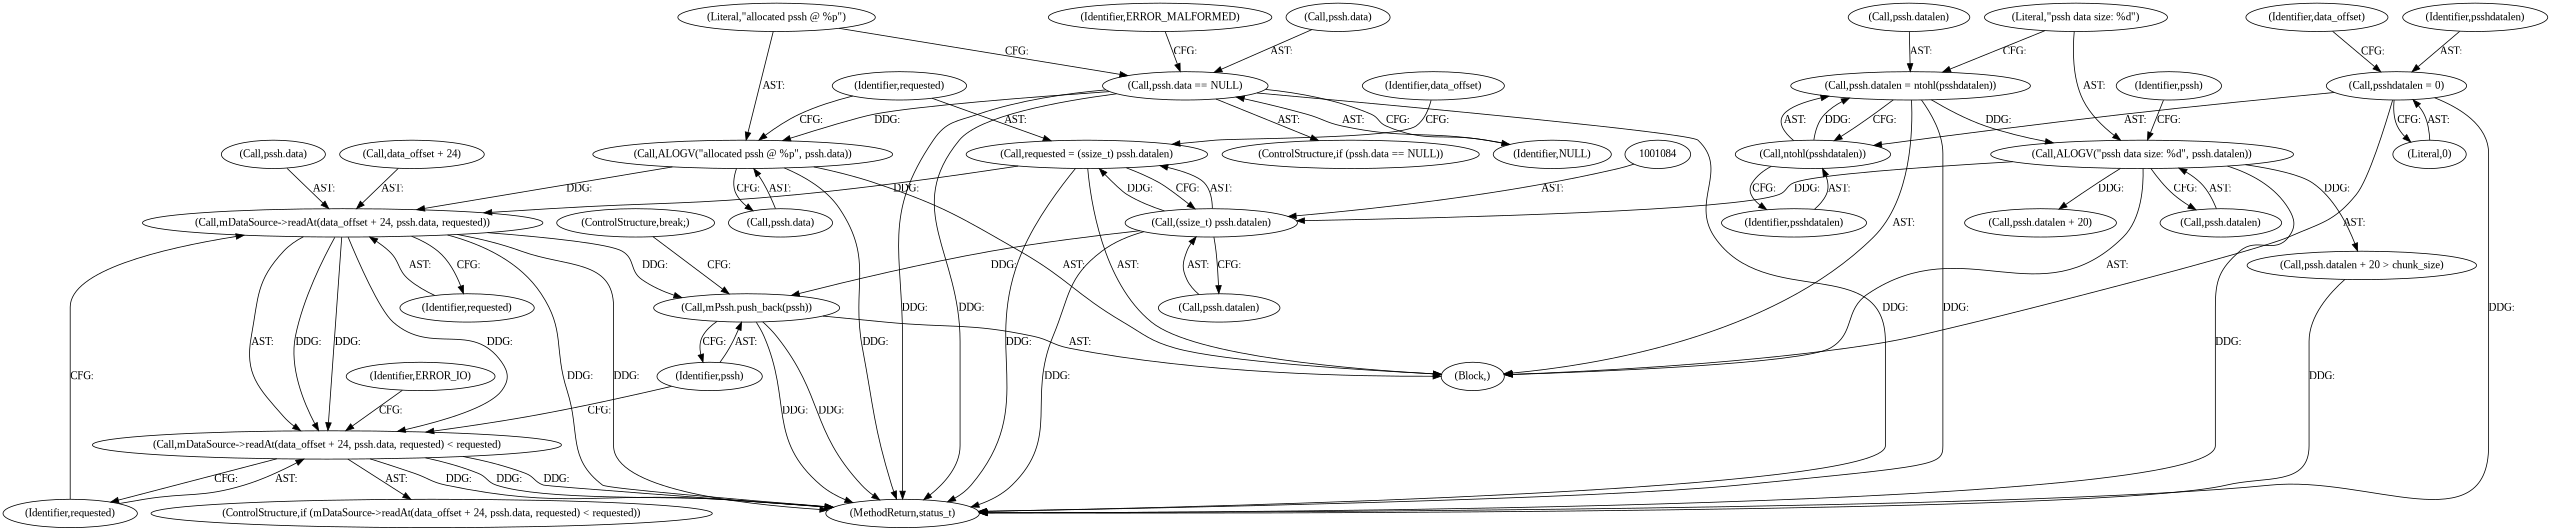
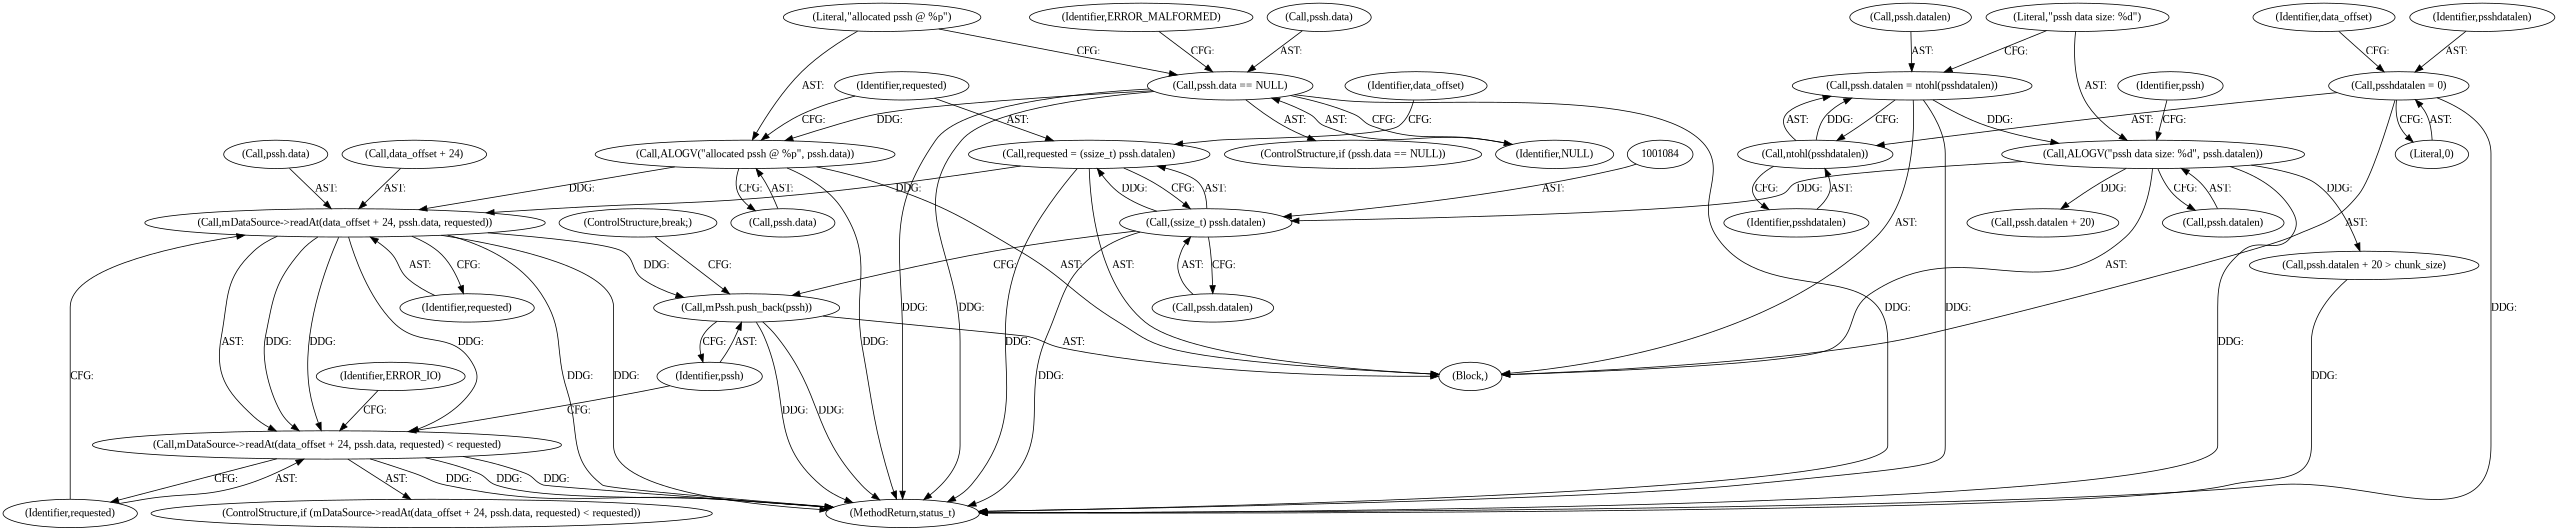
edge "(Call,(ssize_t) pssh.datalen)" -> "(Call,mPssh.push_back(pssh))": label "DDG: " -> "CFG: "
